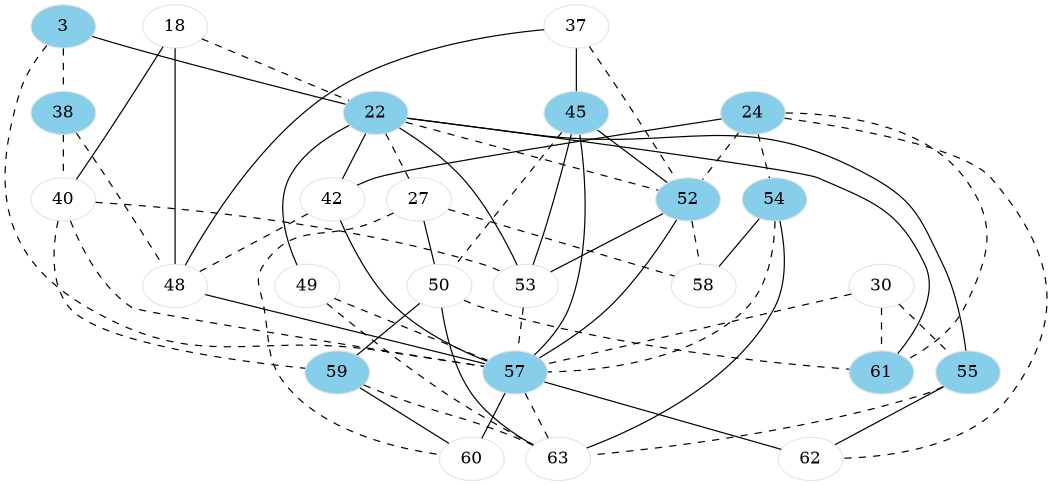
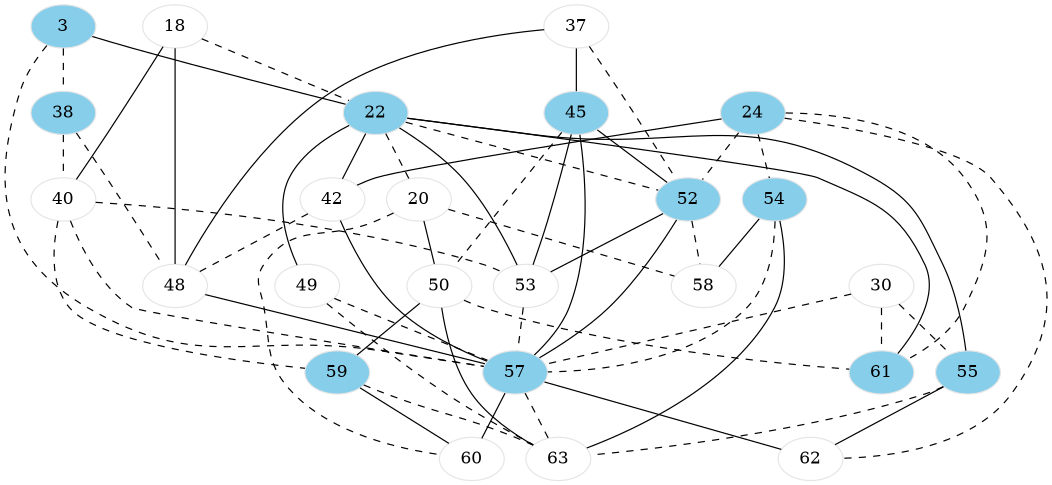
node "27": label "27" -> "20"
